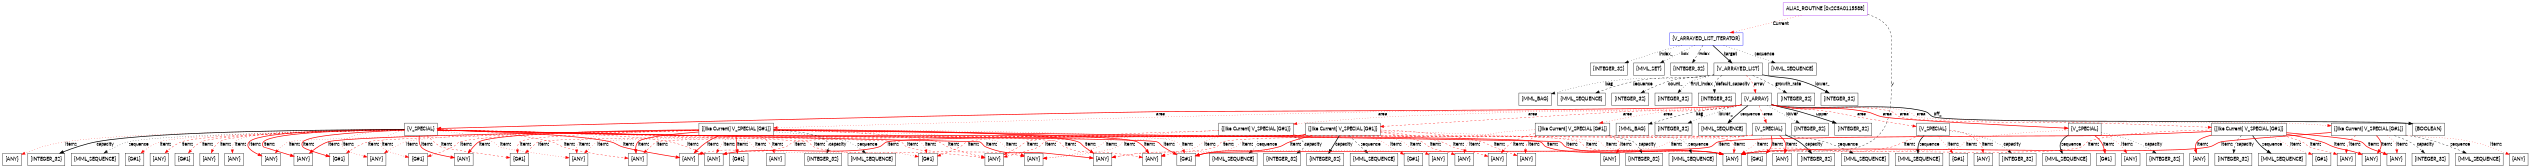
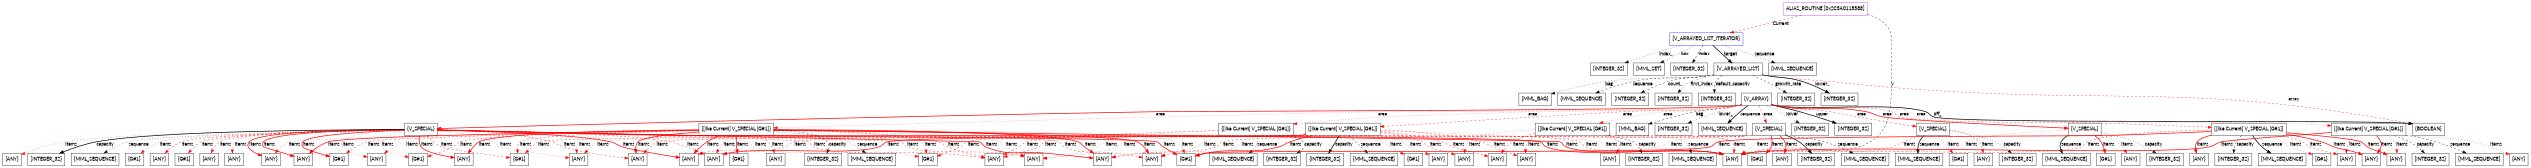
edge "ALIAS_ROUTINE [0x2C5A0115588]" -> "{V_ARRAYED_LIST_ITERATOR}": style dotted -> dashed
edge "{V_ARRAYED_LIST}" -> "{V_ARRAY}": now "{V_ARRAYED_LIST}" -> "{BOOLEAN}"
